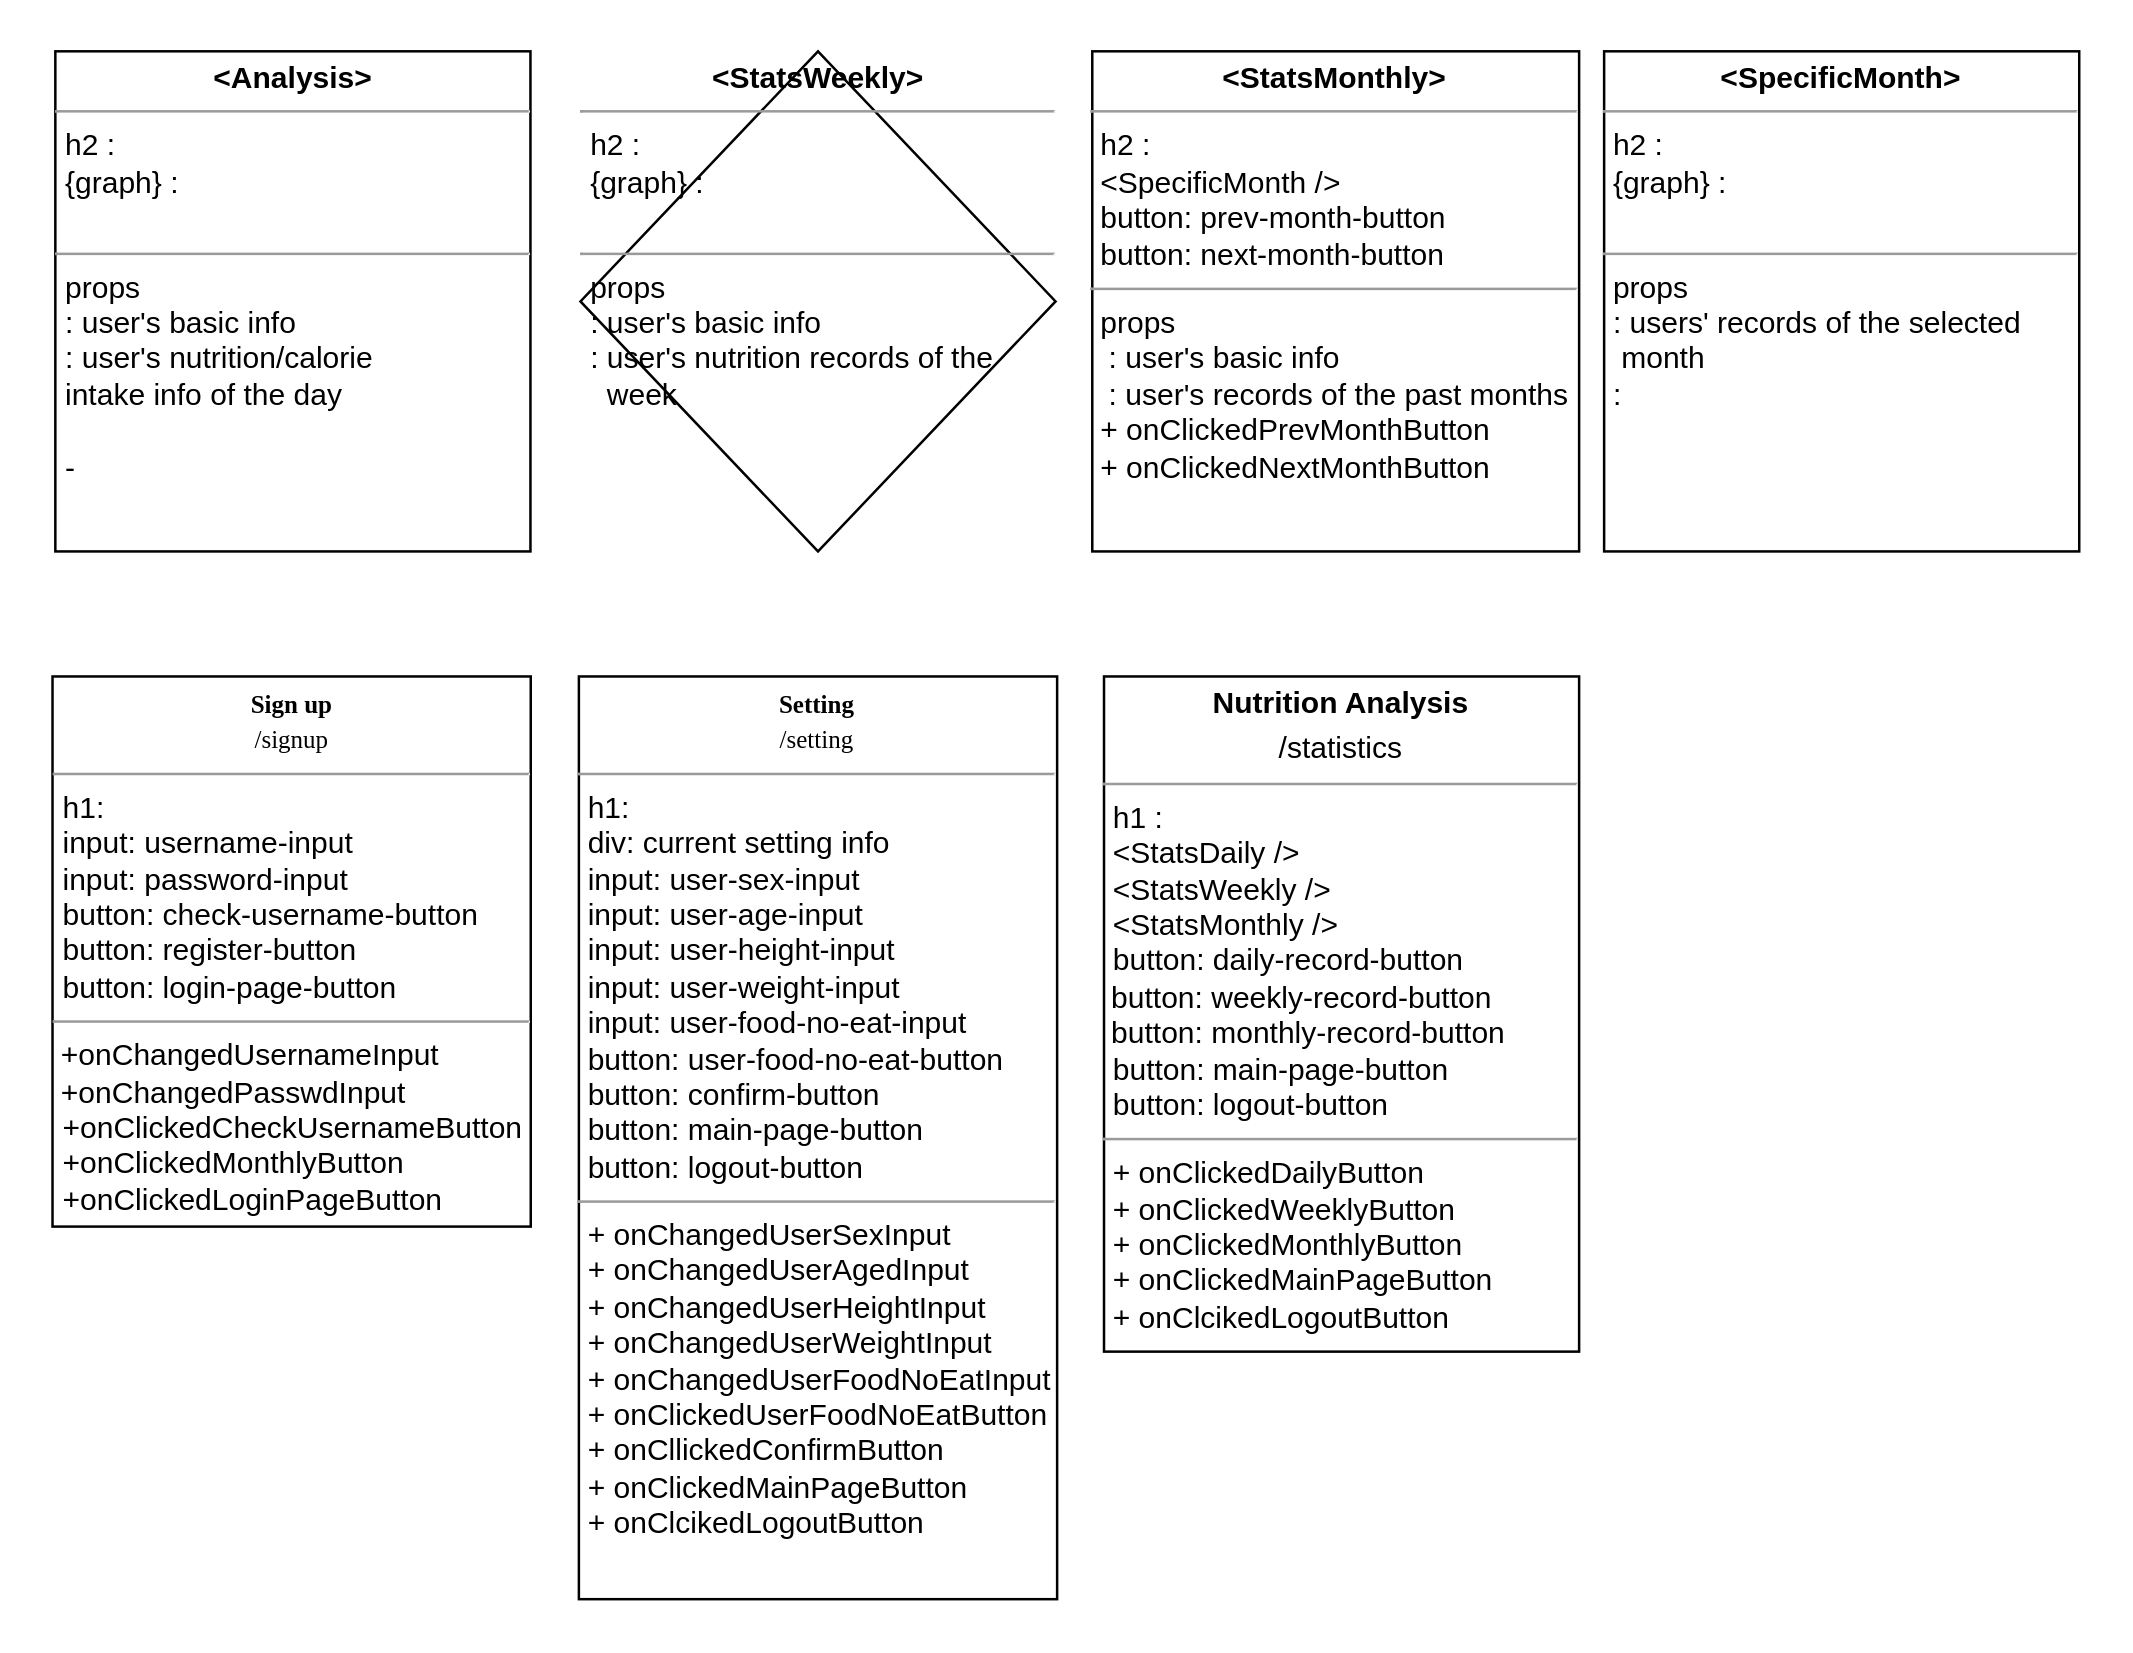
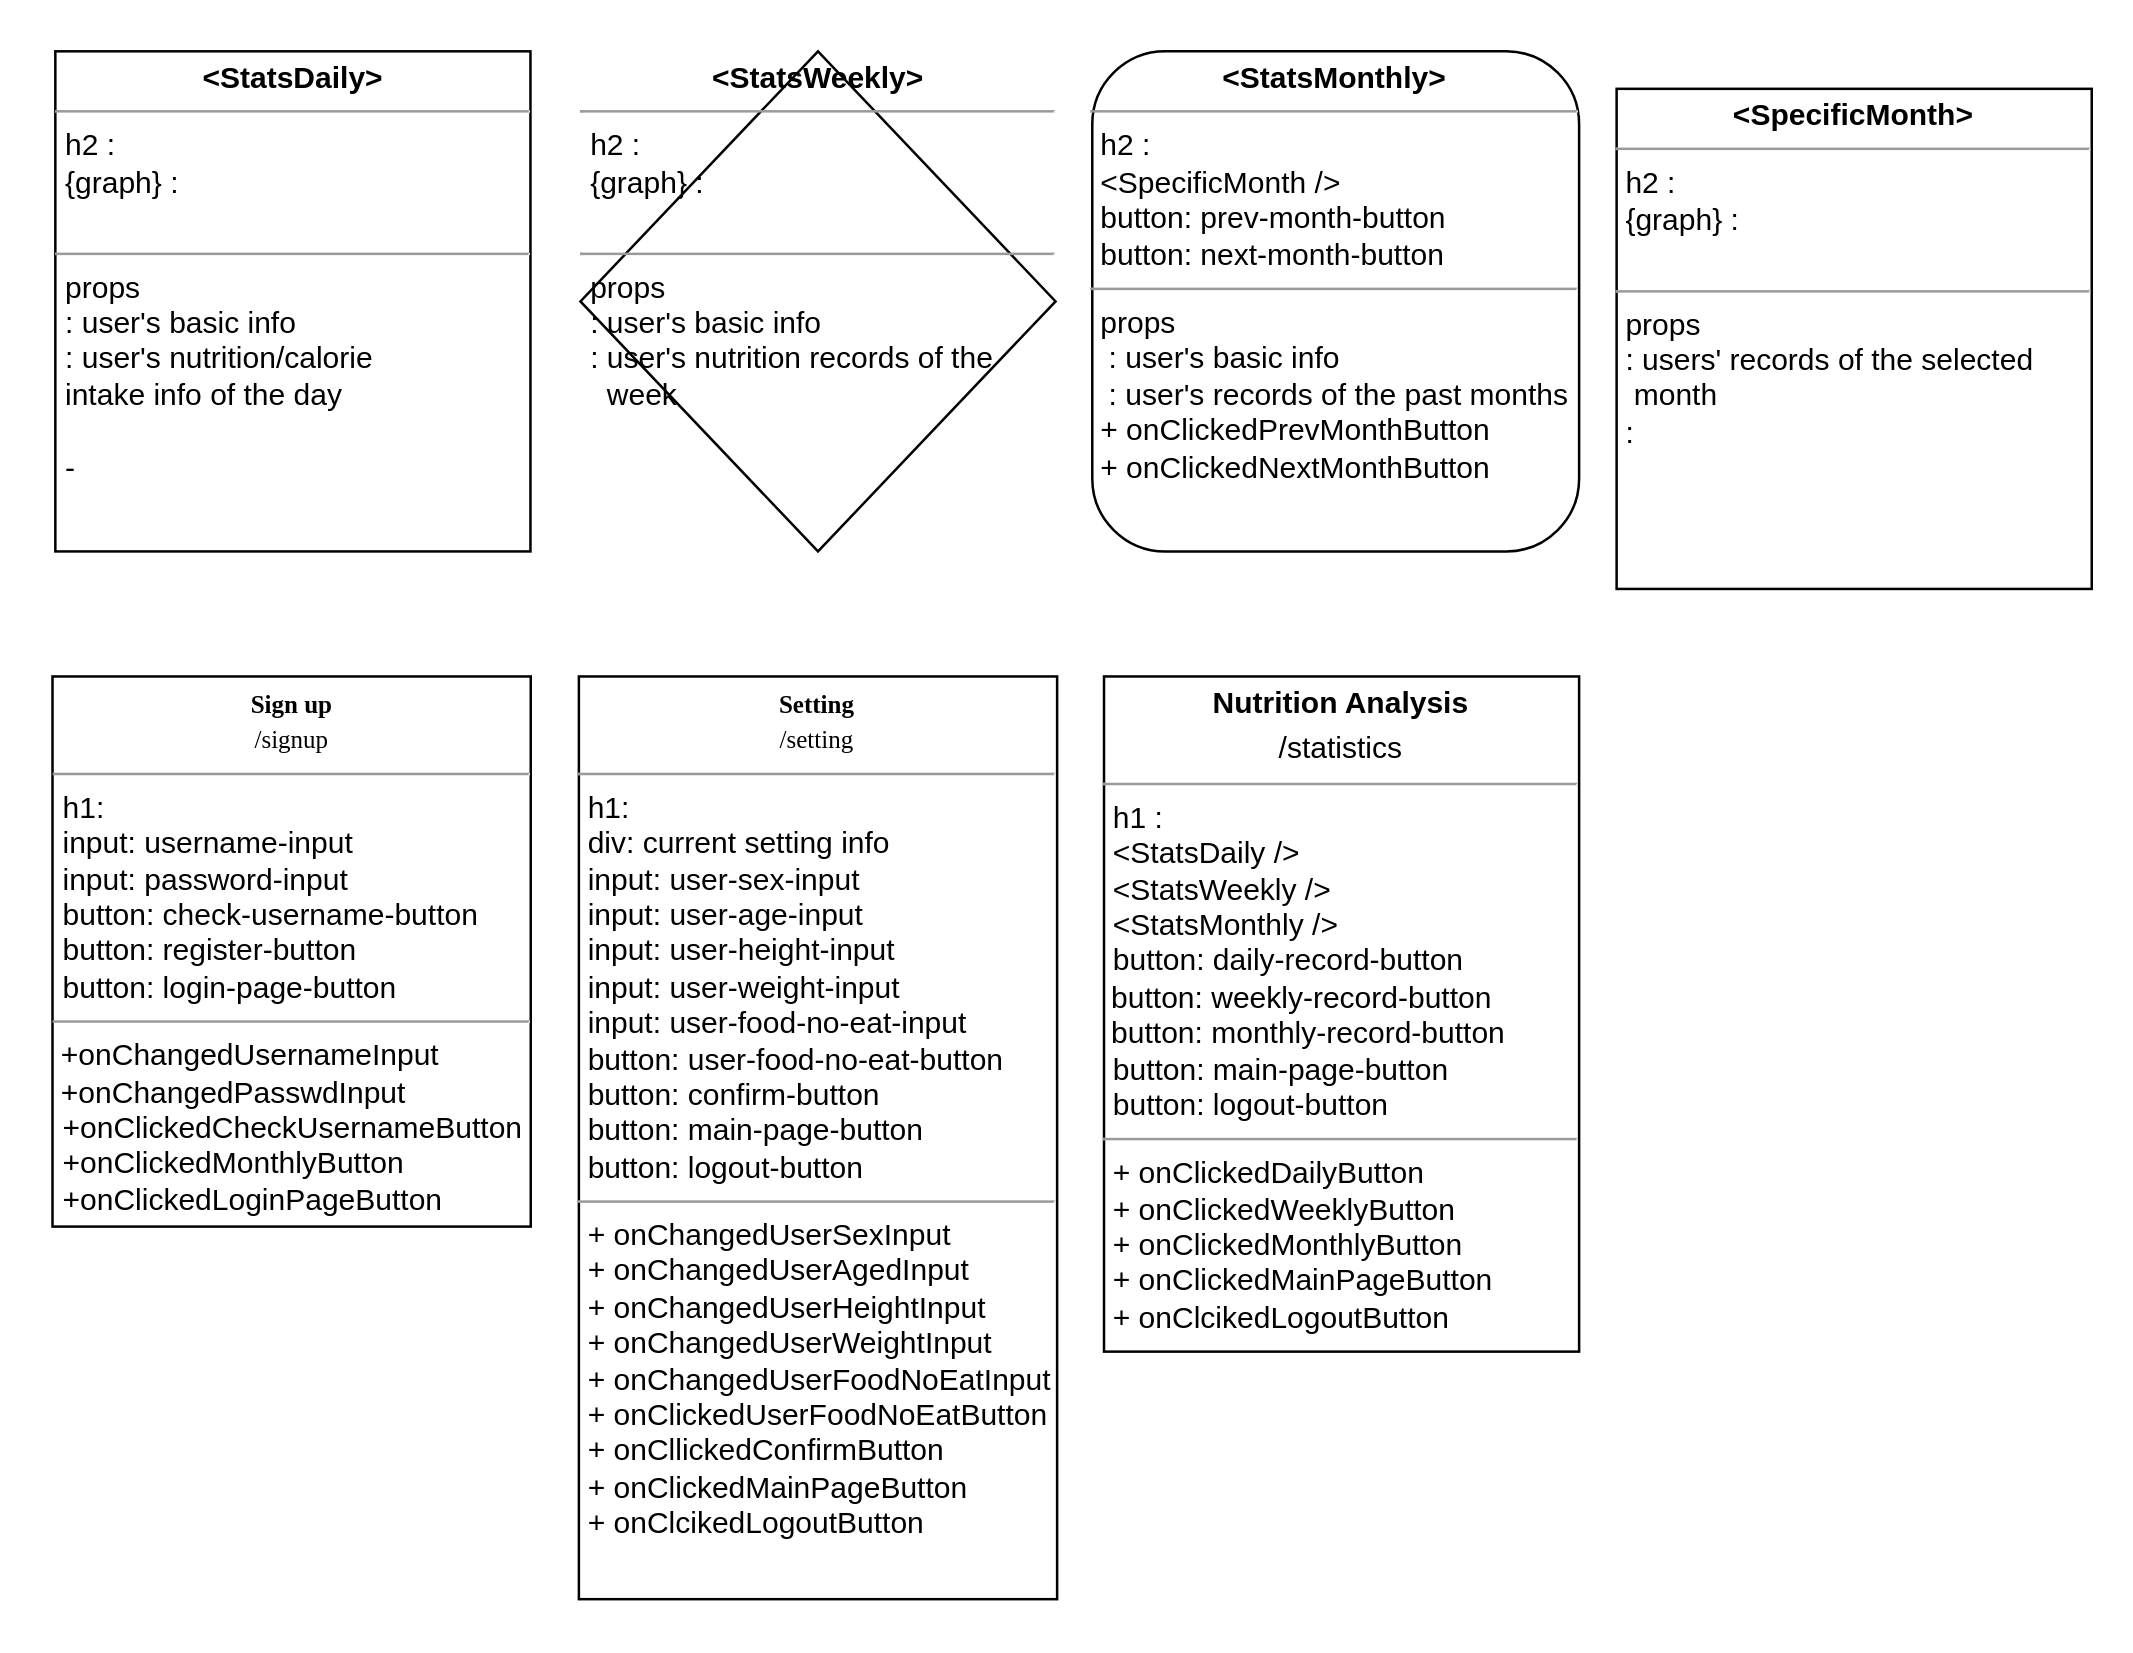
node "<Analysis> h2 : {graph} : props : user's basic info : user's nutrition/calorie intake info of the day -": label "<Analysis> h2 : {graph} : props : user's basic info : user's nutrition/calorie intake info of the day -" -> "<StatsDaily> h2 : {graph} : props : user's basic info : user's nutrition/calorie intake info of the day -"
node "<StatsMonthly> h2 : <SpecificMonth /> button: prev-month-button button: next-month-button props : user's basic info : user's records of the past months + onClickedPrevMonthButton + onClickedNextMonthButton": shape rectangle -> rounded rectangle
node "<SpecificMonth> h2 : {graph} : props : users' records of the selected month :": moved (1841, 301) -> (1854, 339)
